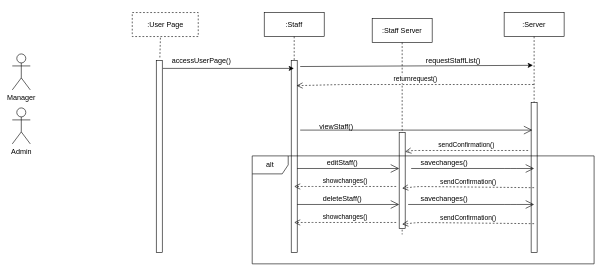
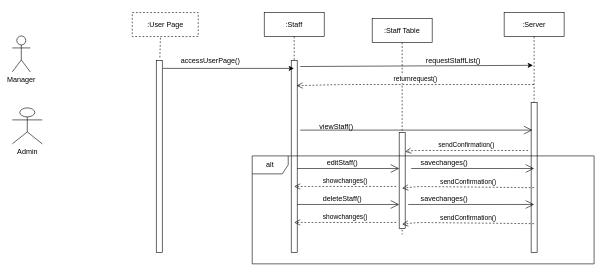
node ":Staff Server": label ":Staff Server" -> ":Staff Table"
node "accessUserPage()": moved (201, 60) -> (210, 60)
node "Manager": moved (21, 72) -> (21, 54)
node "Admin": size 18x36 -> 30x36
